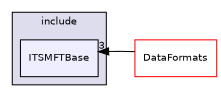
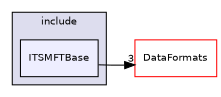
edge "DataFormats" -> "ITSMFTBase": reversed
